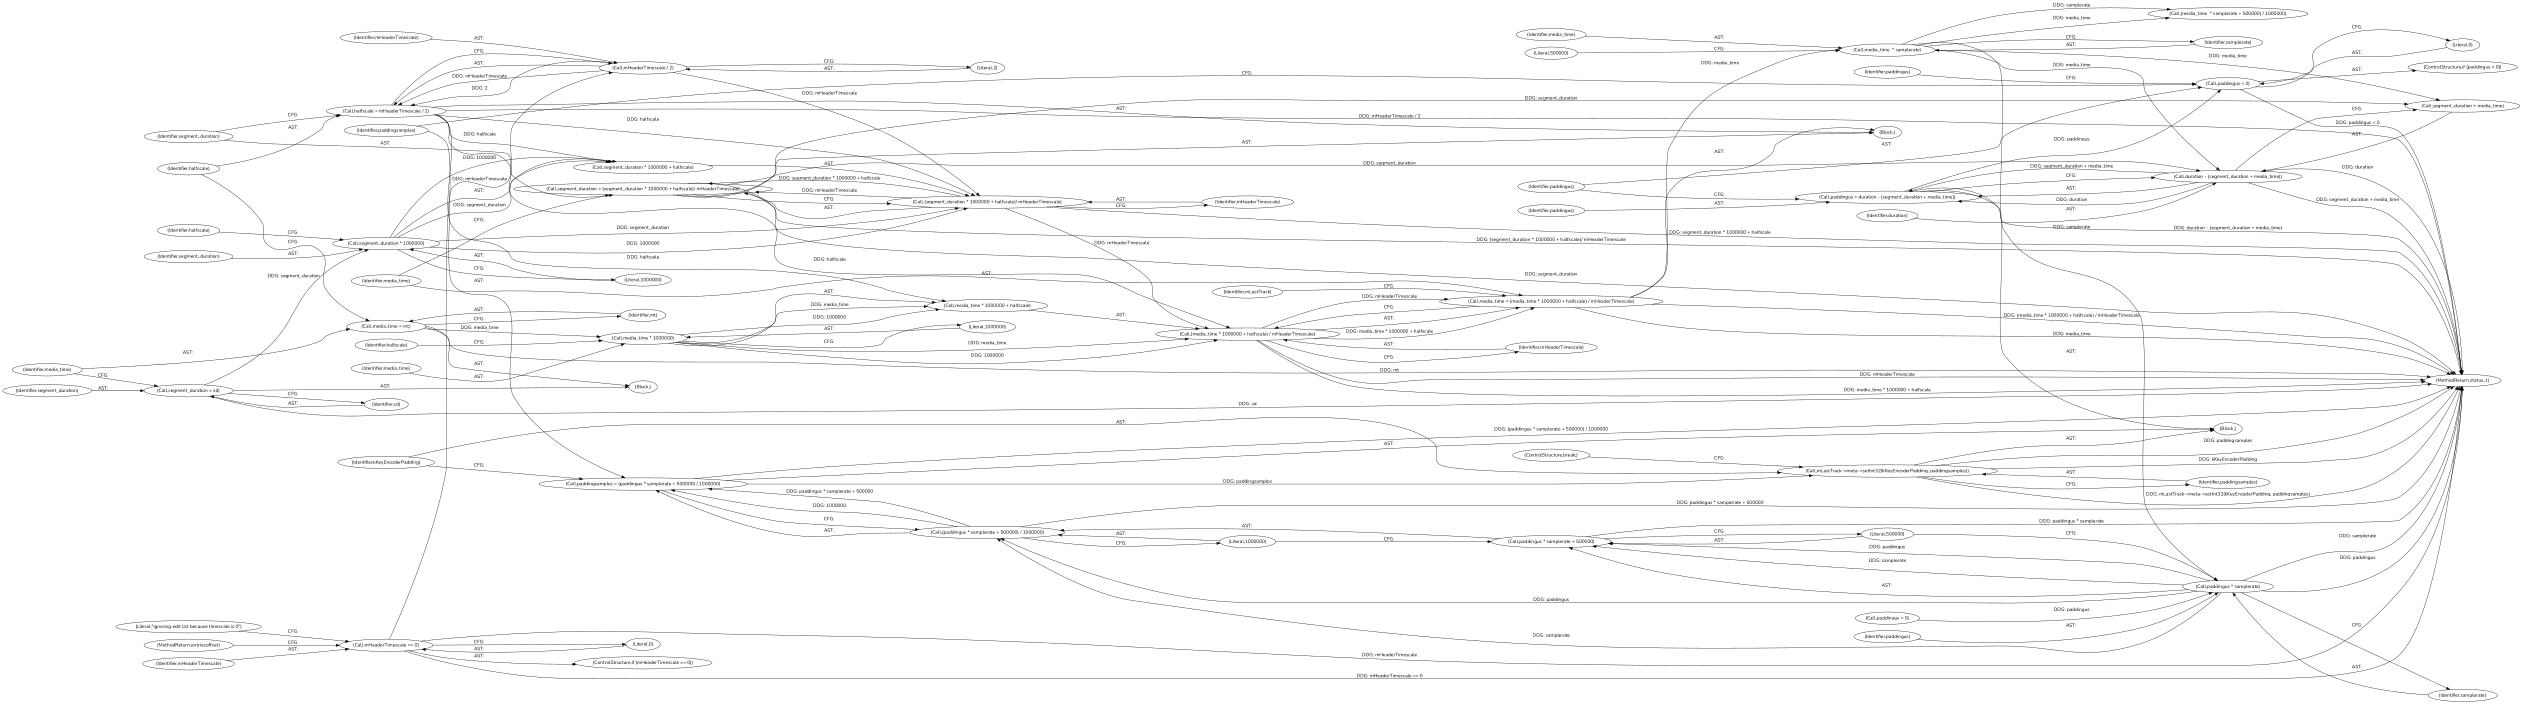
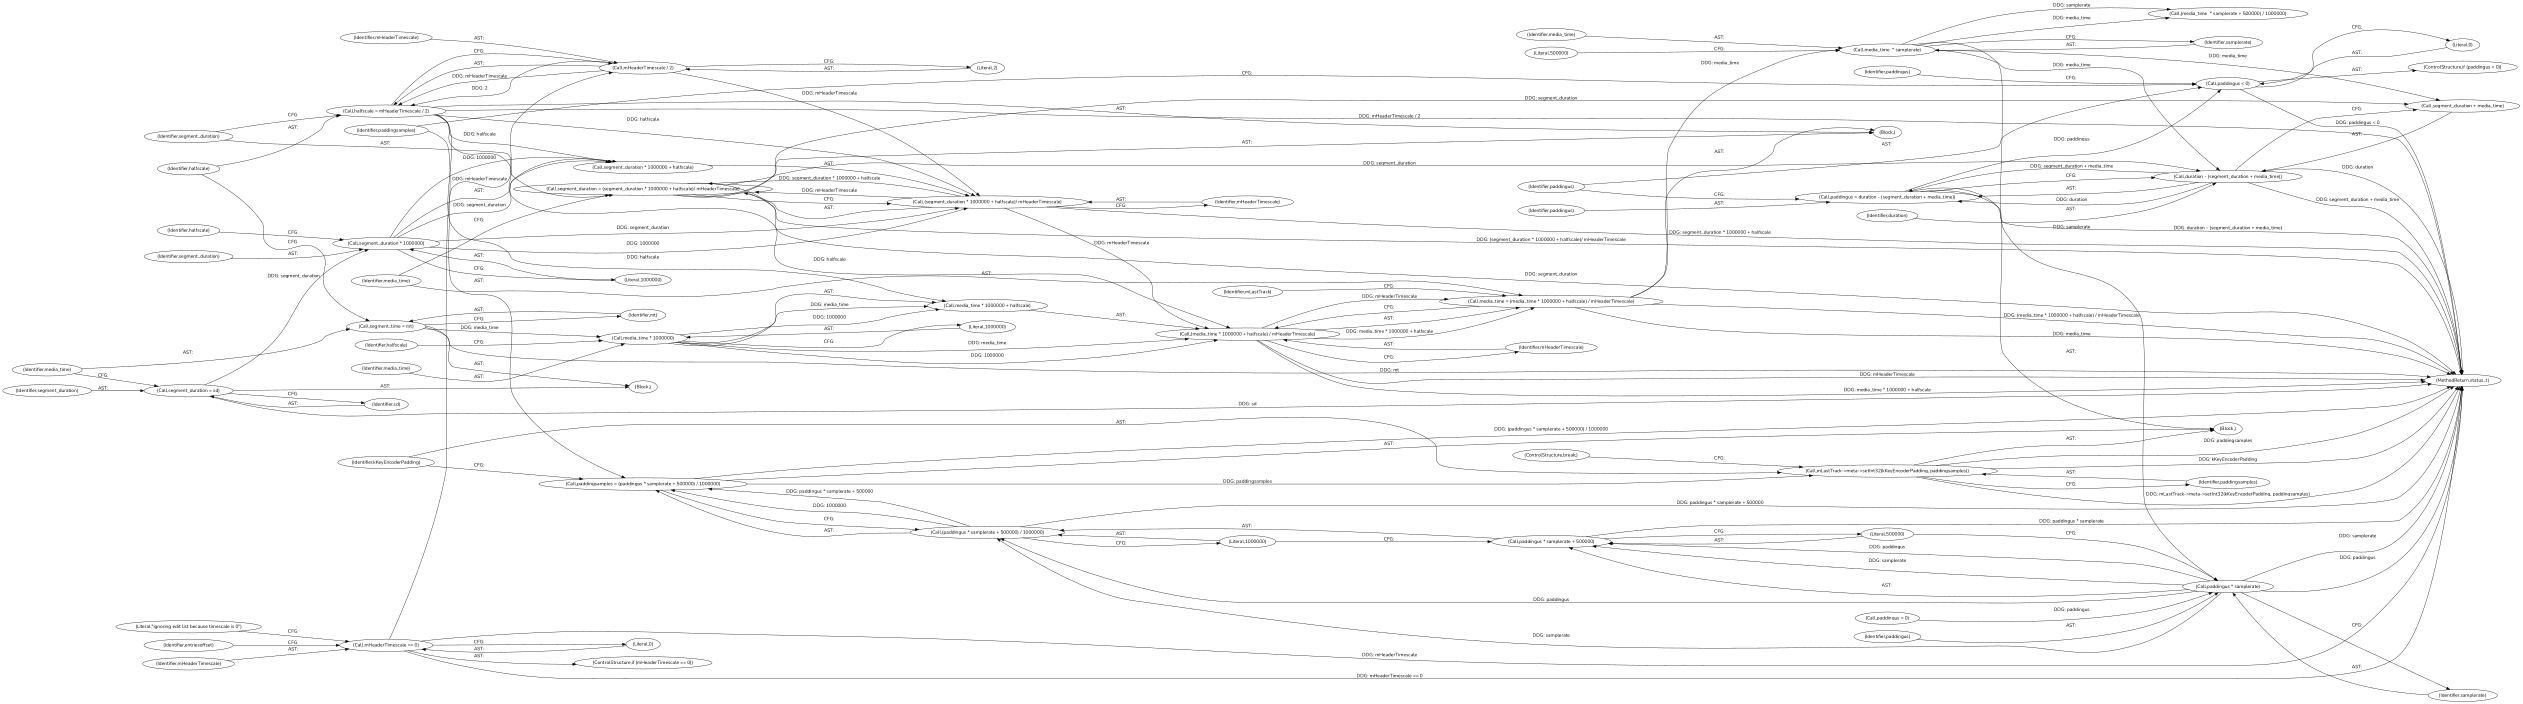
node "(Call,media_time = mt)": label "(Call,media_time = mt)" -> "(Call,segment_time = mt)"
node "(MethodReturn,entriesoffset)": label "(MethodReturn,entriesoffset)" -> "(Identifier,entriesoffset)"
